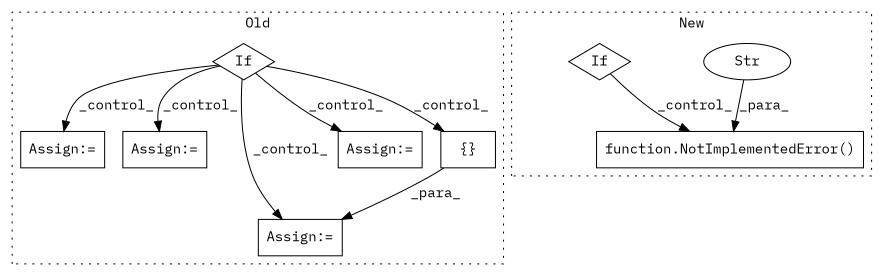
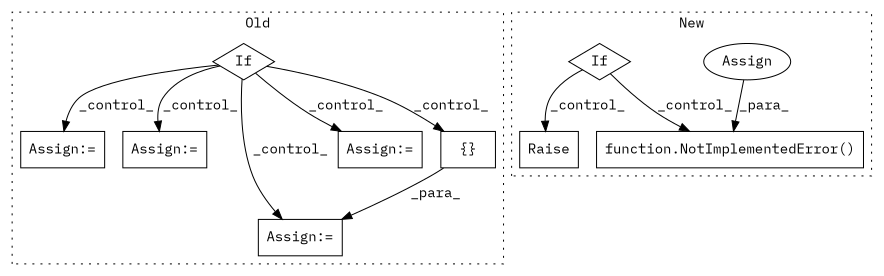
node "Str": label "Str" -> "Assign"
node "Raise": added
